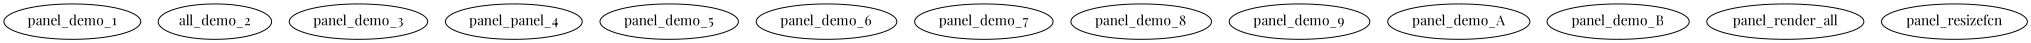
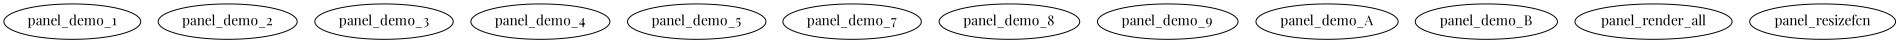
node "all_demo_2": label "all_demo_2" -> "panel_demo_2"
node "panel_panel_4": label "panel_panel_4" -> "panel_demo_4"
node "panel_demo_6": removed
